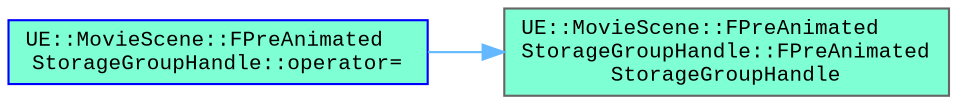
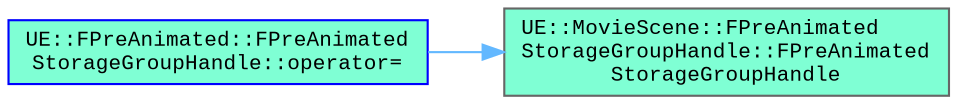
node "UE::MovieScene::FPreAnimated StorageGroupHandle::operator=": label "UE::MovieScene::FPreAnimated StorageGroupHandle::operator=" -> "UE::FPreAnimated::FPreAnimated StorageGroupHandle::operator="
